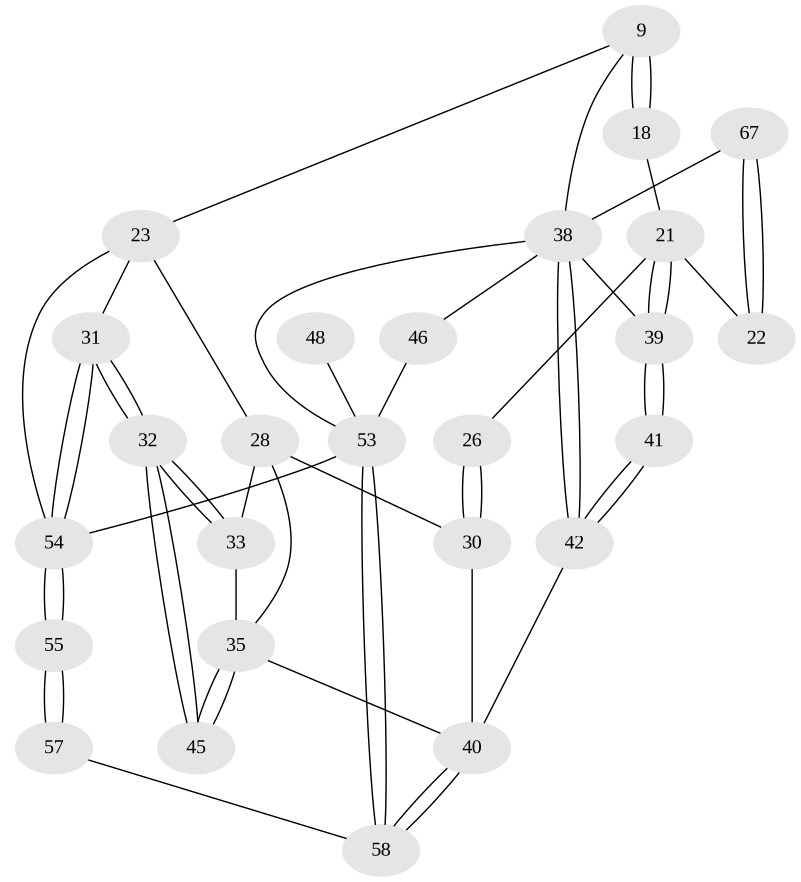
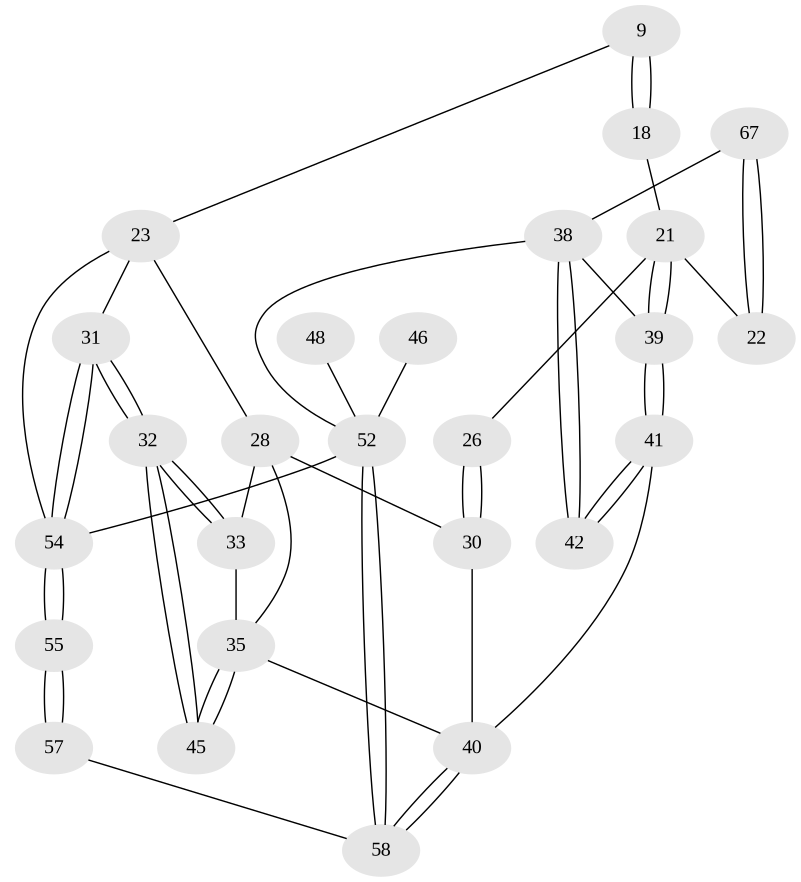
edge "9" -- "38": removed
edge "38" -- "46": removed
node "53": label "53" -> "52"
edge "42" -- "40": now "41" -- "40"
